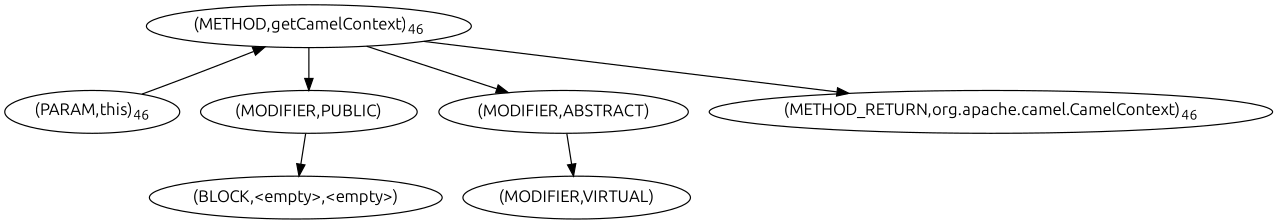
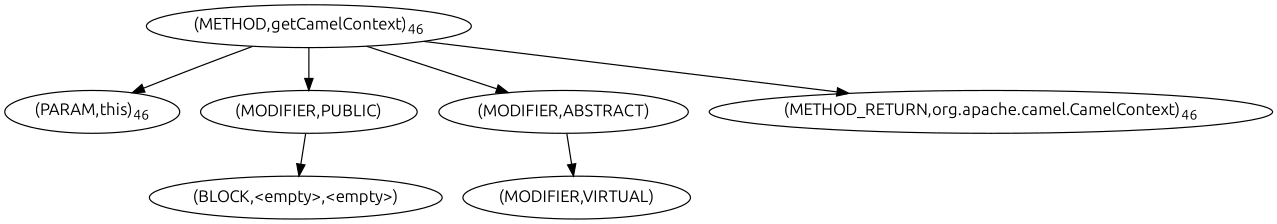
edge "(PARAM,this)" -> "(METHOD,getCamelContext)": reversed
